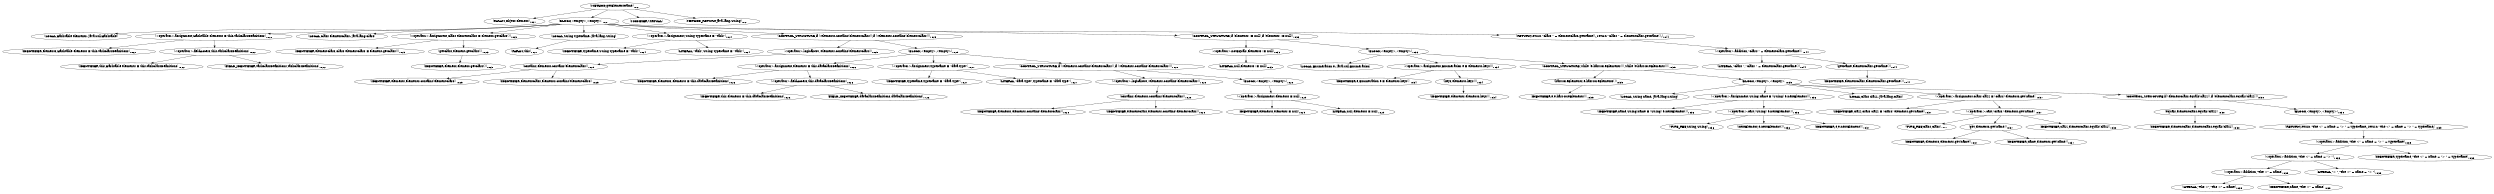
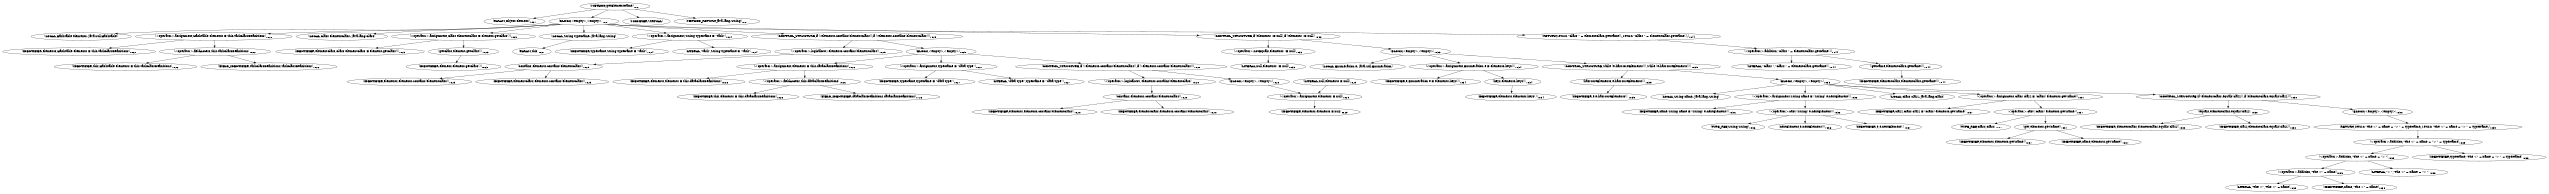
edge "(<operator>.assignment,elements = null)" -> "(LITERAL,null,elements = null)": reversed
node "(IDENTIFIER,elements,elements = null)": text "1829" -> "9829"
edge "(<operator>.cast,(Class) elements.get(name))" -> "(IDENTIFIER,clazz,elementClass.equals(clazz))": now "(equals,elementClass.equals(clazz))" -> "(IDENTIFIER,clazz,elementClass.equals(clazz))"
